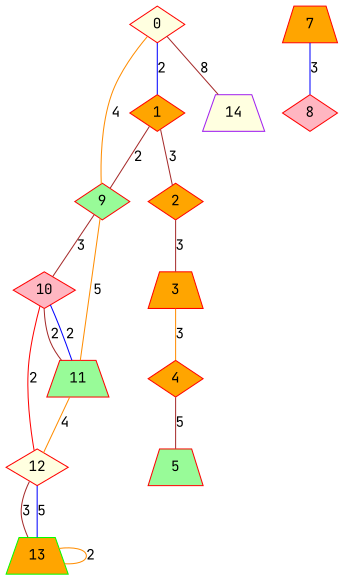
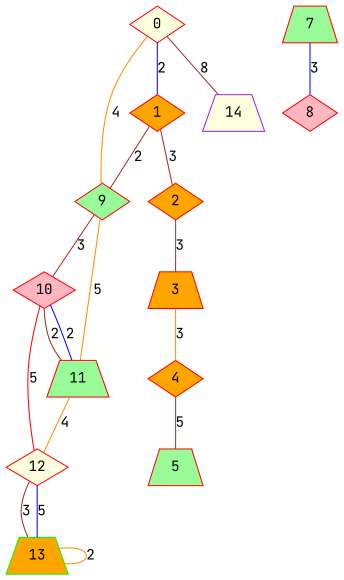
node "7": fillcolor orange -> palegreen
edge "10" -- "12": label "2" -> "5"
